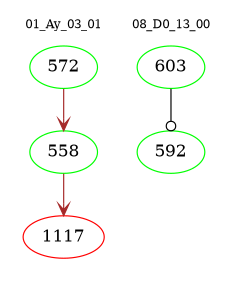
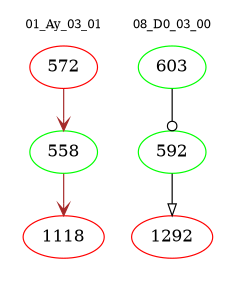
cluster "08_D0_13_00": label "08_D0_13_00" -> "08_D0_03_00"
node "572": color green -> red
node "1117": label "1117" -> "1118"
node "1292": added
